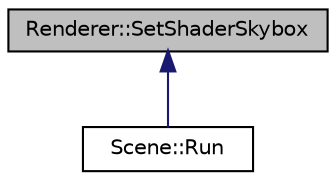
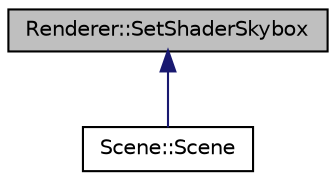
node "Scene::Run": label "Scene::Run" -> "Scene::Scene"
